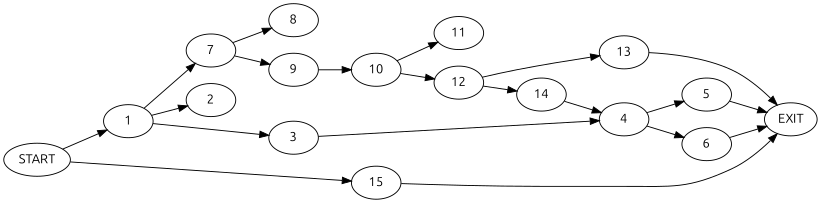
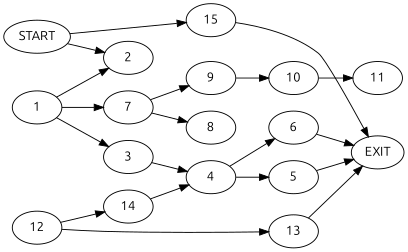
edge "10" -> "12": removed
edge "START" -> "1": now "START" -> "2"
